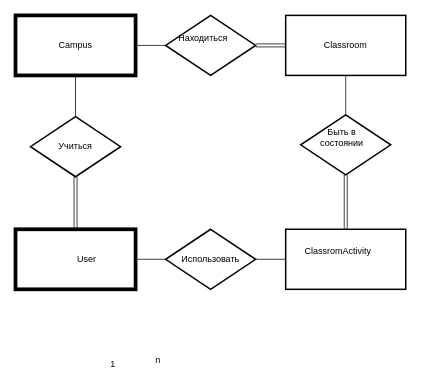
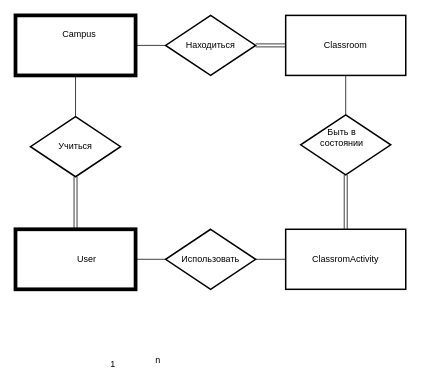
node "Находиться": moved (203, 38) -> (210, 45)
node "Campus": moved (75, 45) -> (79, 34)
node "ClassromActivity": moved (338, 252) -> (345, 259)
